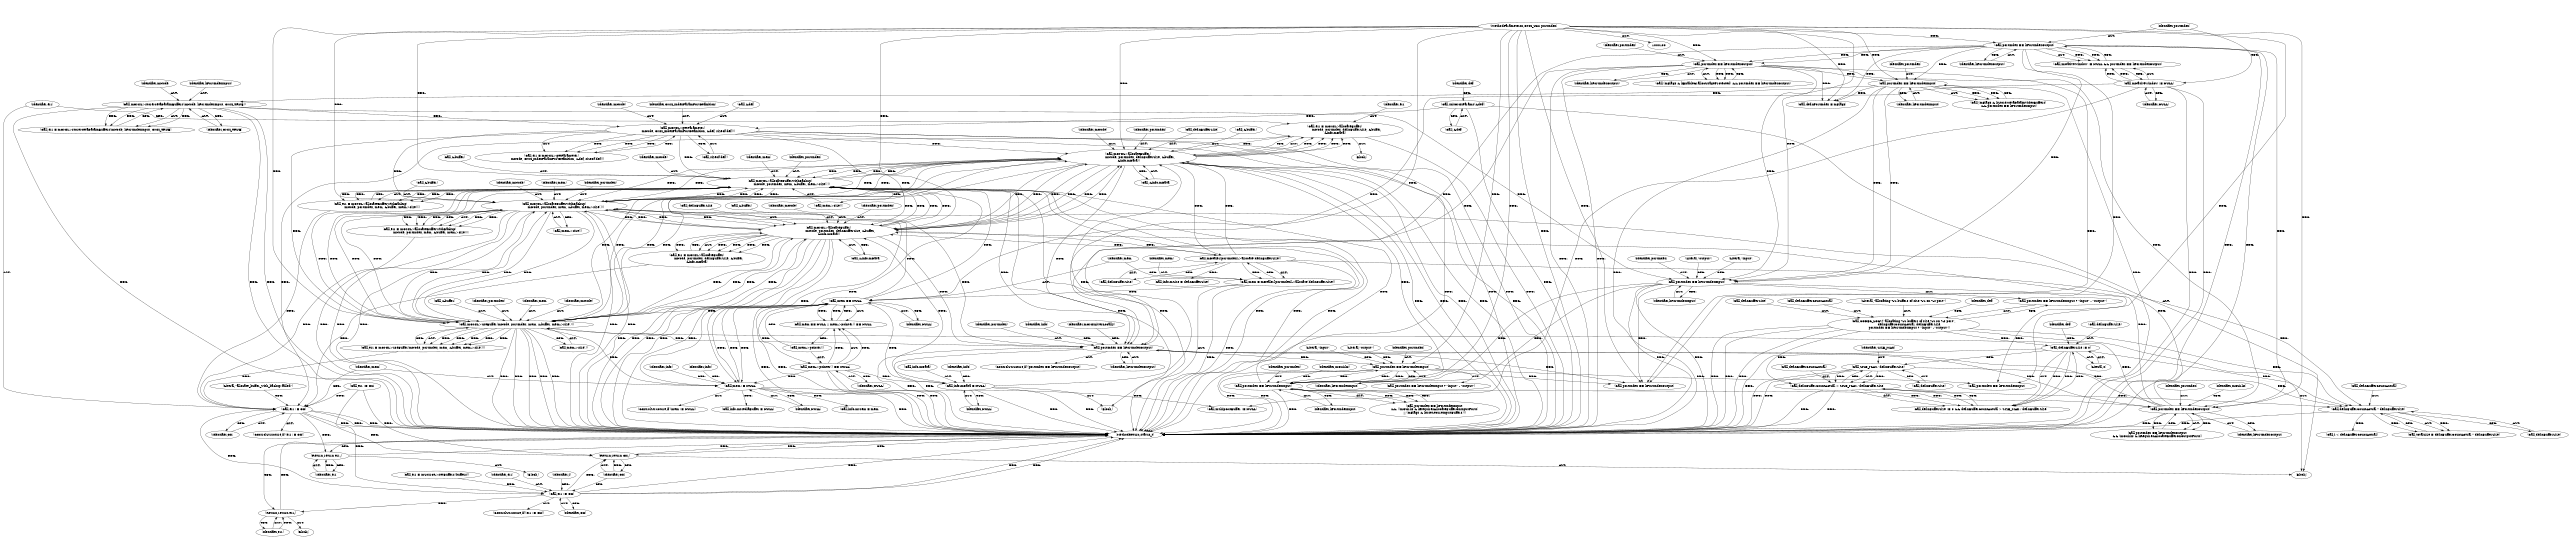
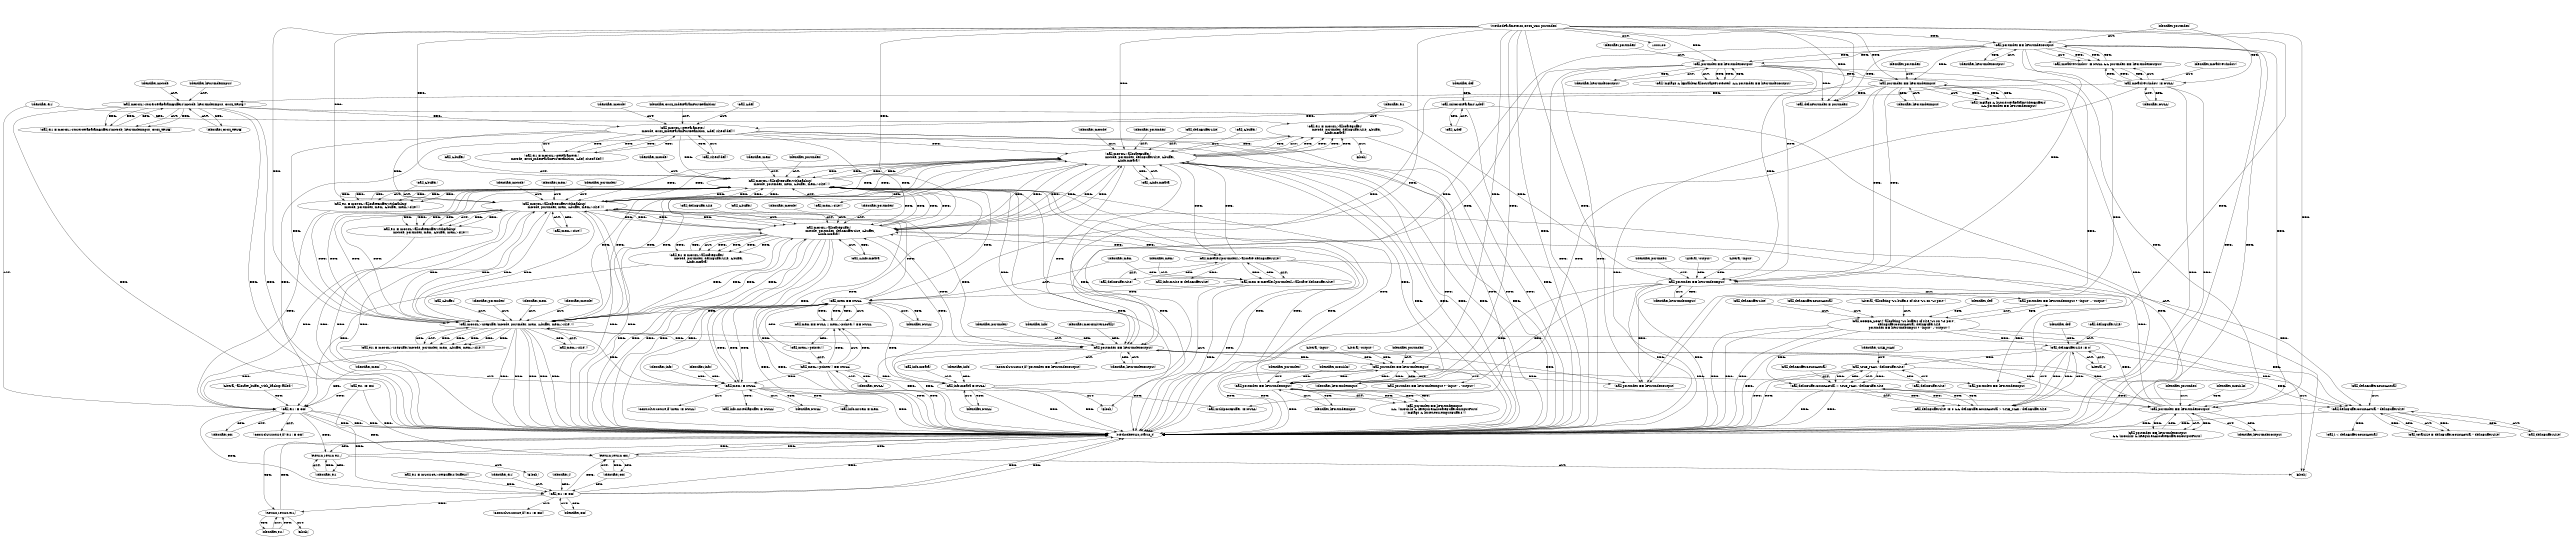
node "(Identifier,mNativeWindow)": added
node "(Call,def.nPortIndex = mFlags)": label "(Call,def.nPortIndex = mFlags)" -> "(Call,def.nPortIndex = portIndex)"
edge "(Call,def.nBufferSize != 0)" -> "(Call,SIZE_MAX / def.nBufferSize)": label "CFG: " -> "DDG: "
